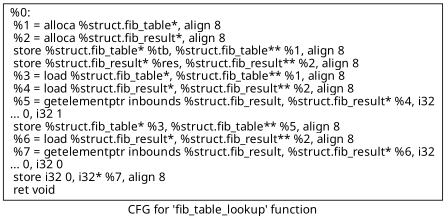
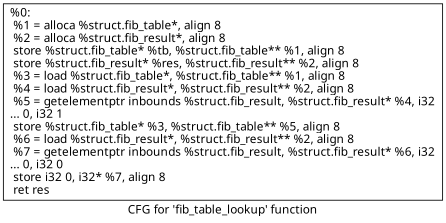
node "%0:": text "ret void" -> "ret res"
